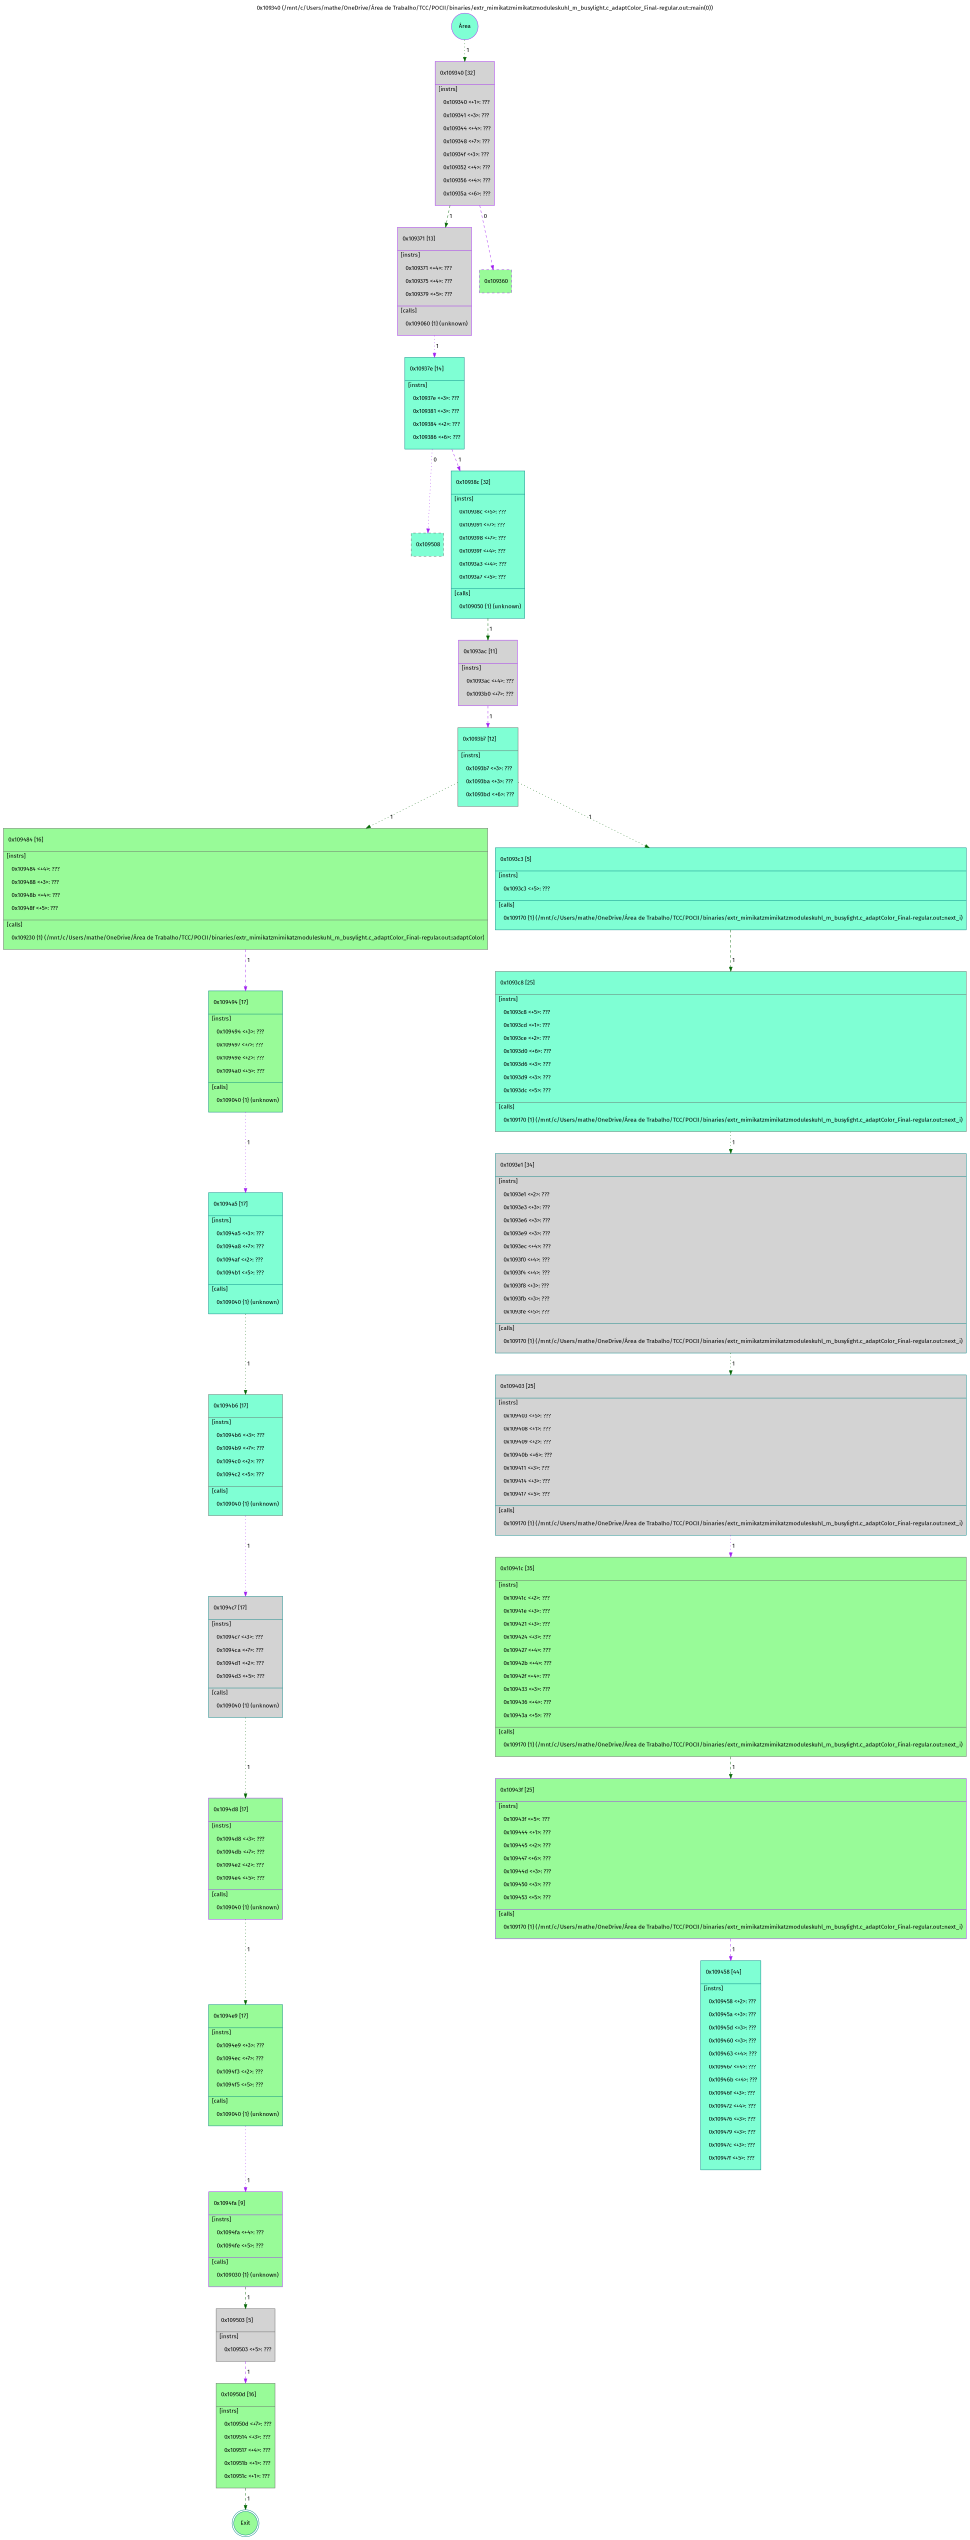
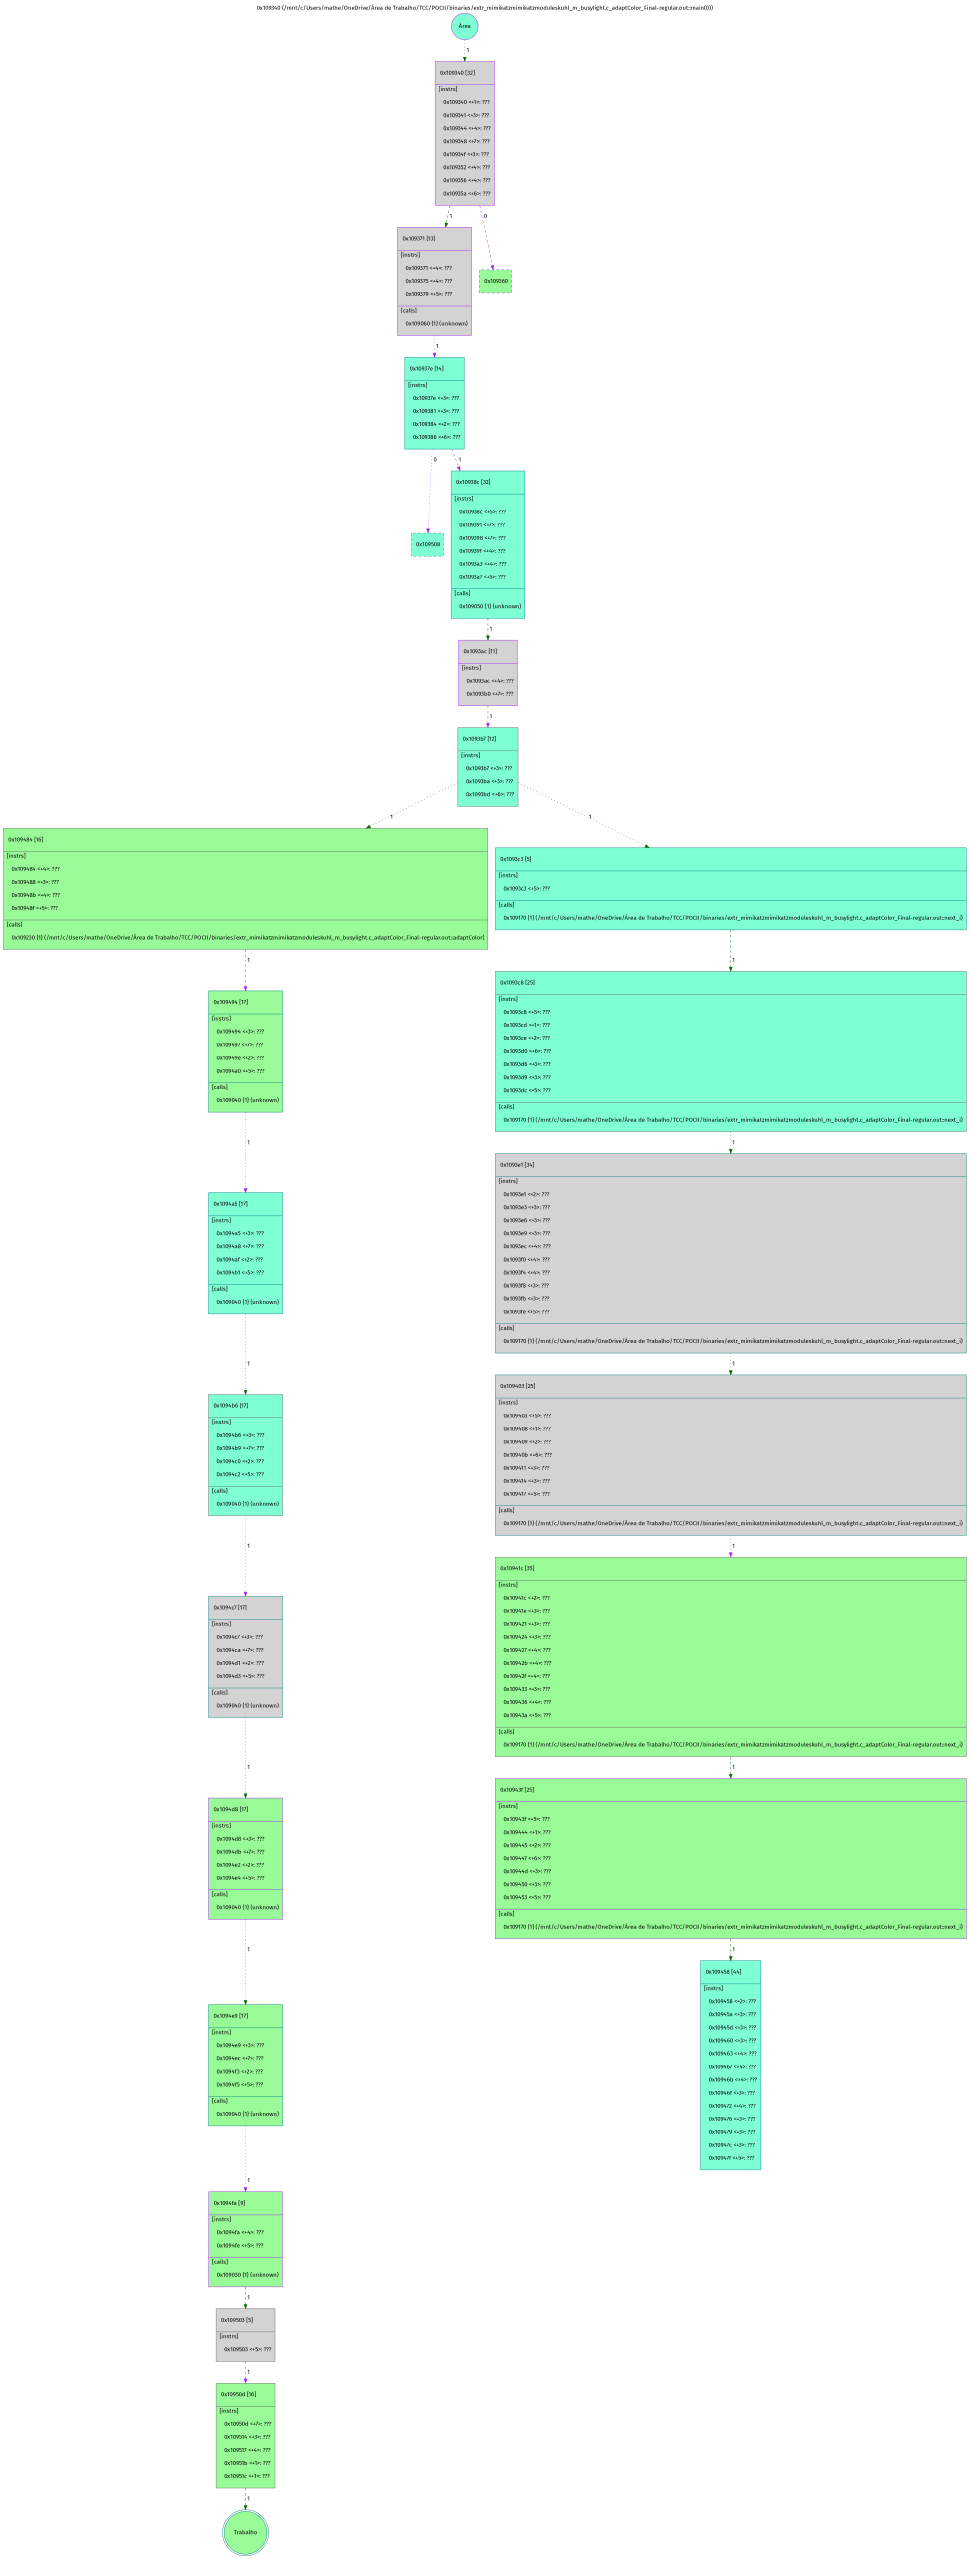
edge "0x10943f [25]" -> "0x109458 [44]": color purple -> darkgreen
node "Exit": label "Exit" -> "Trabalho"
